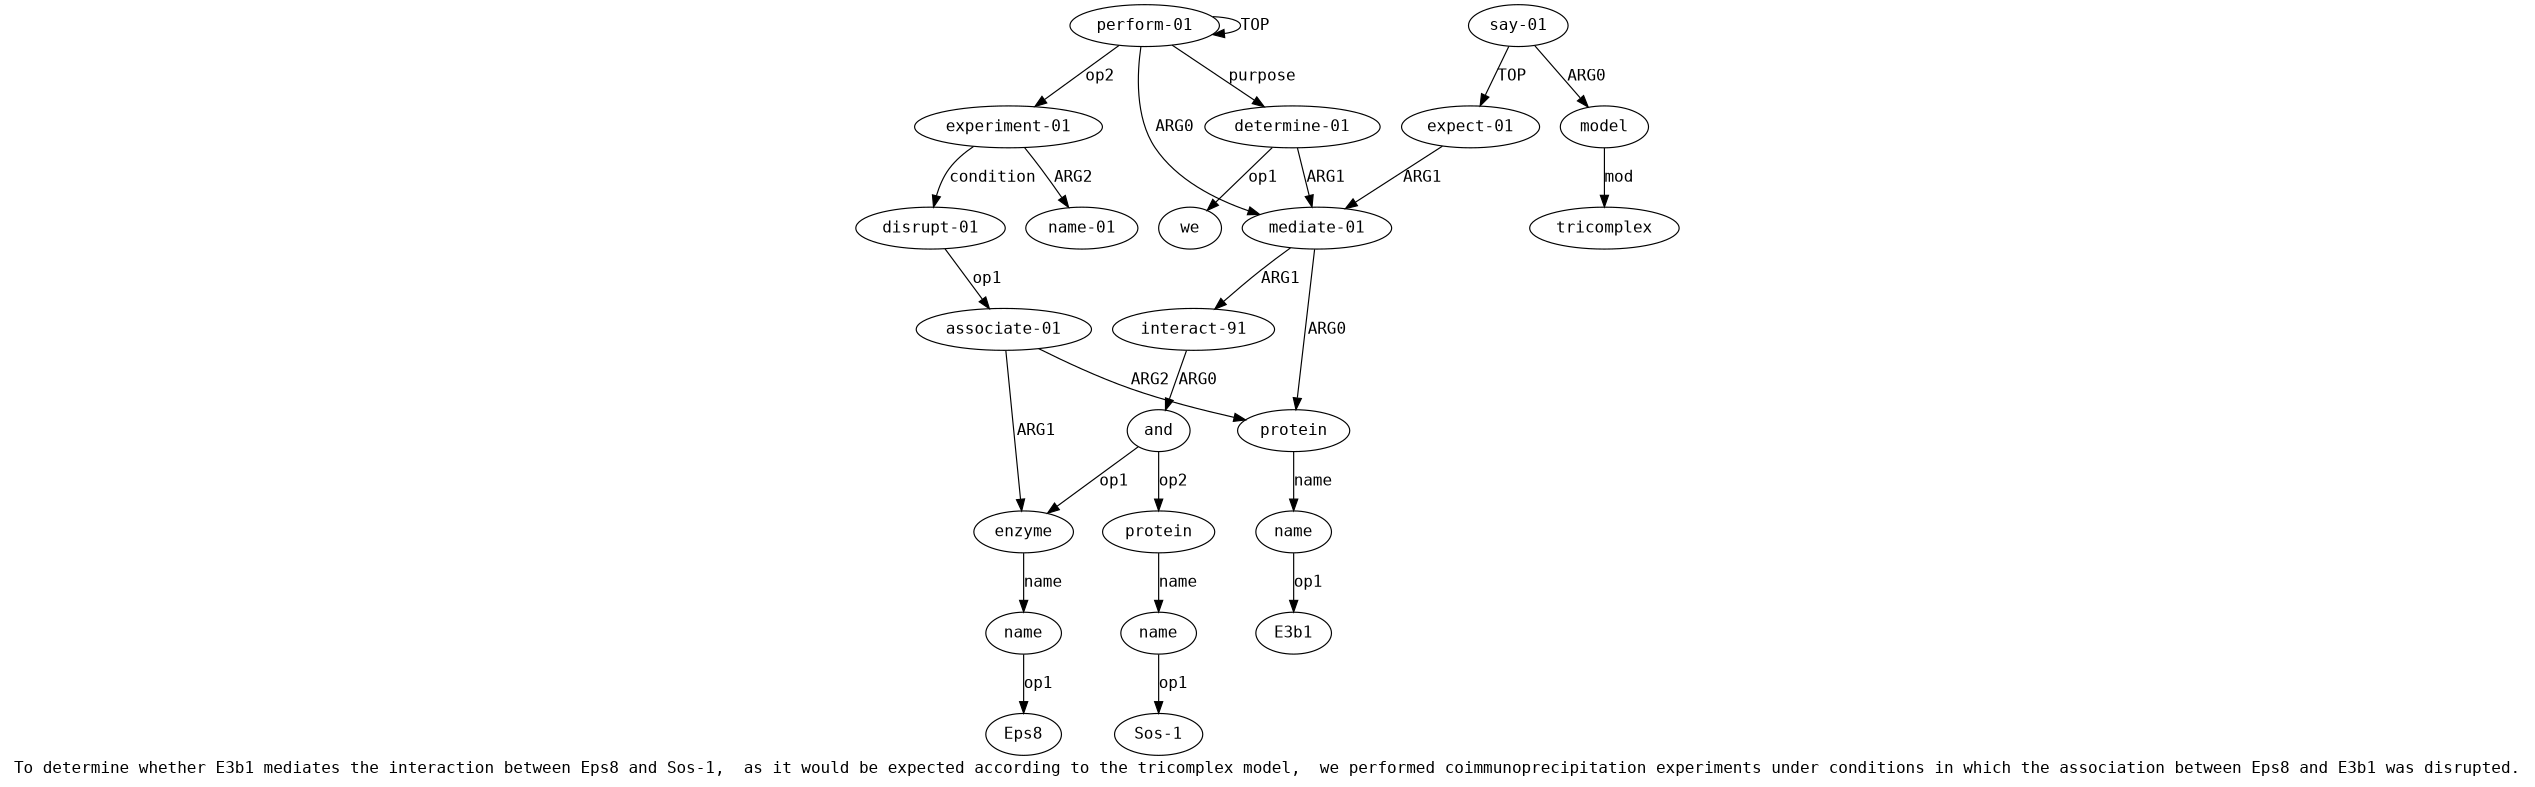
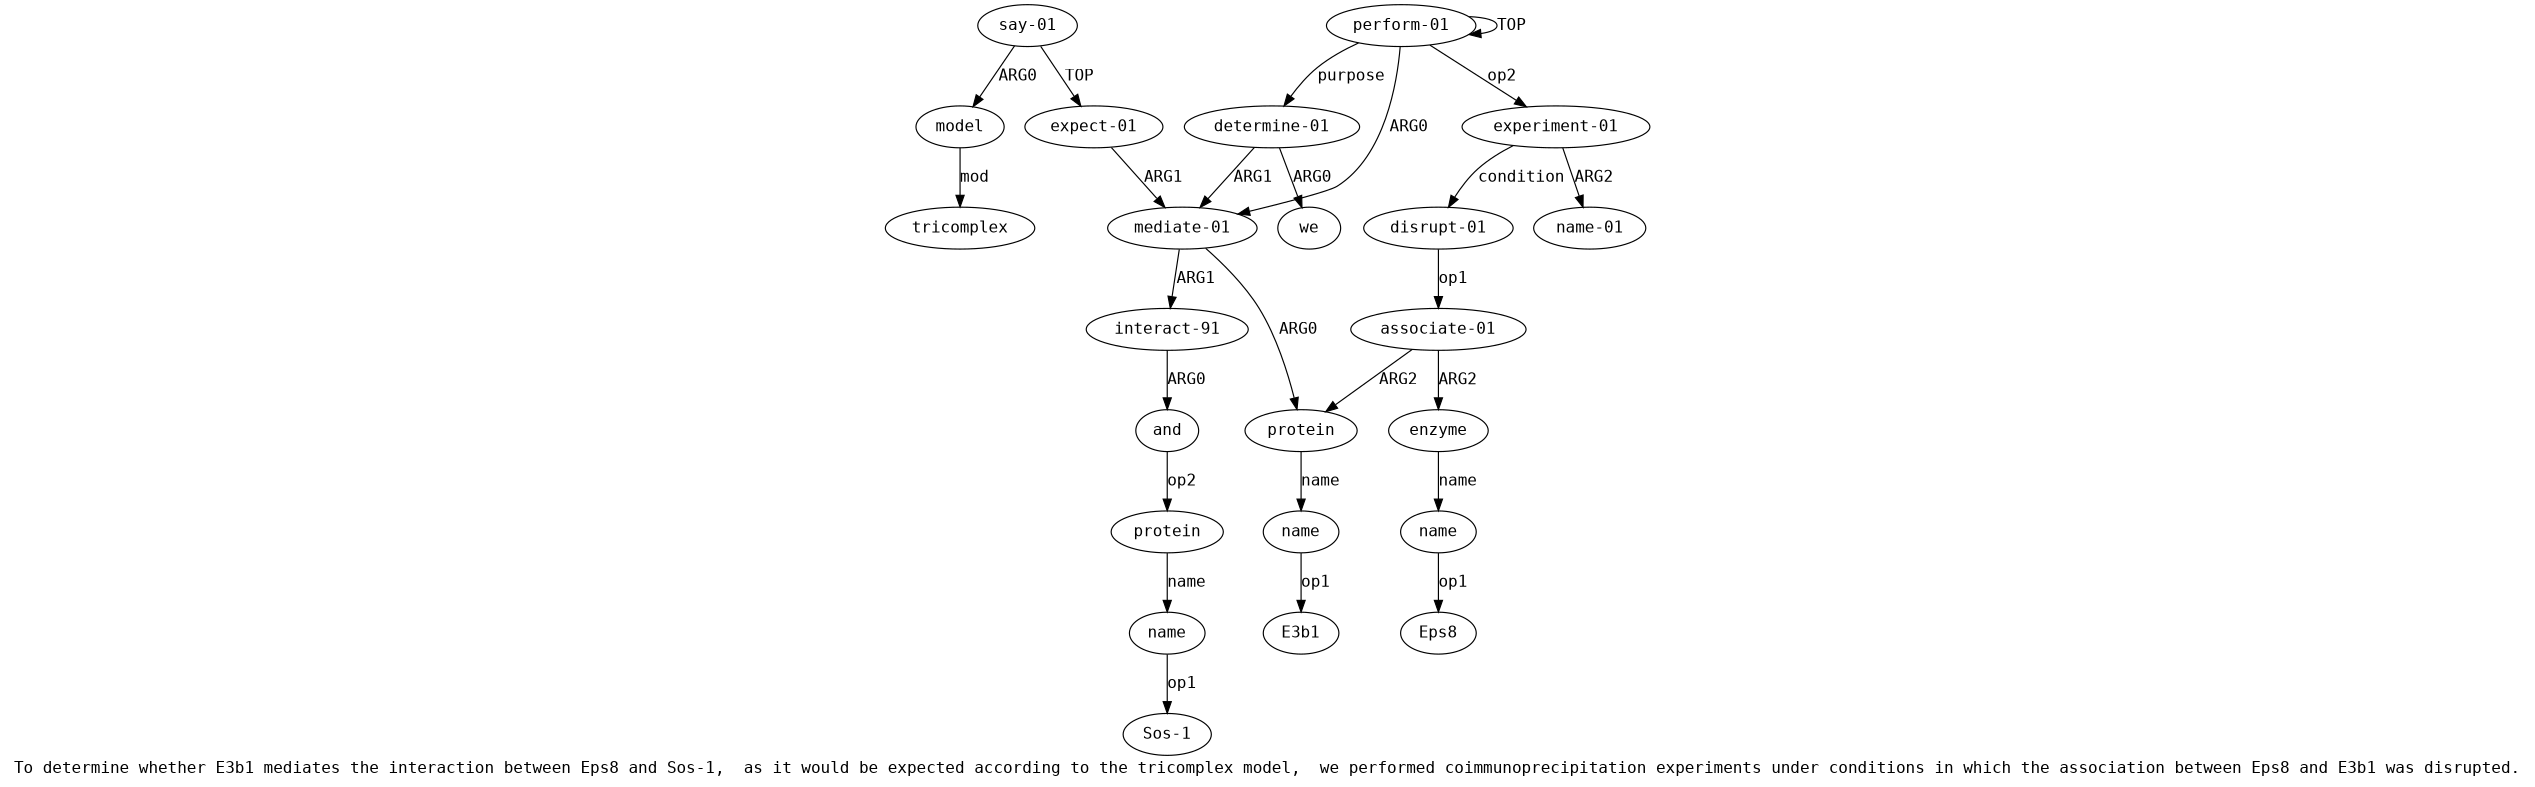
edge "determine-01" -> "we": label "op1" -> "ARG0"
edge "associate-01" -> "enzyme": label "ARG1" -> "ARG2"
edge "and" -> "enzyme": removed, label "op1"
